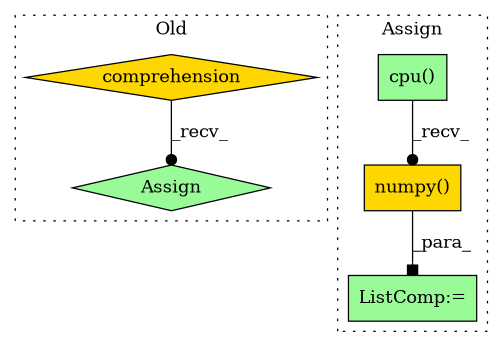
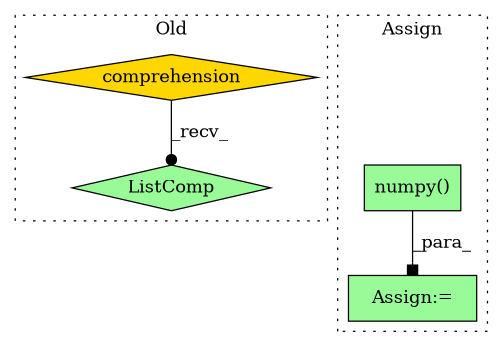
node "cpu()": removed
node "Assign": label "Assign" -> "ListComp"
node "numpy()": fillcolor gold -> palegreen
node "ListComp:=": label "ListComp:=" -> "Assign:="
